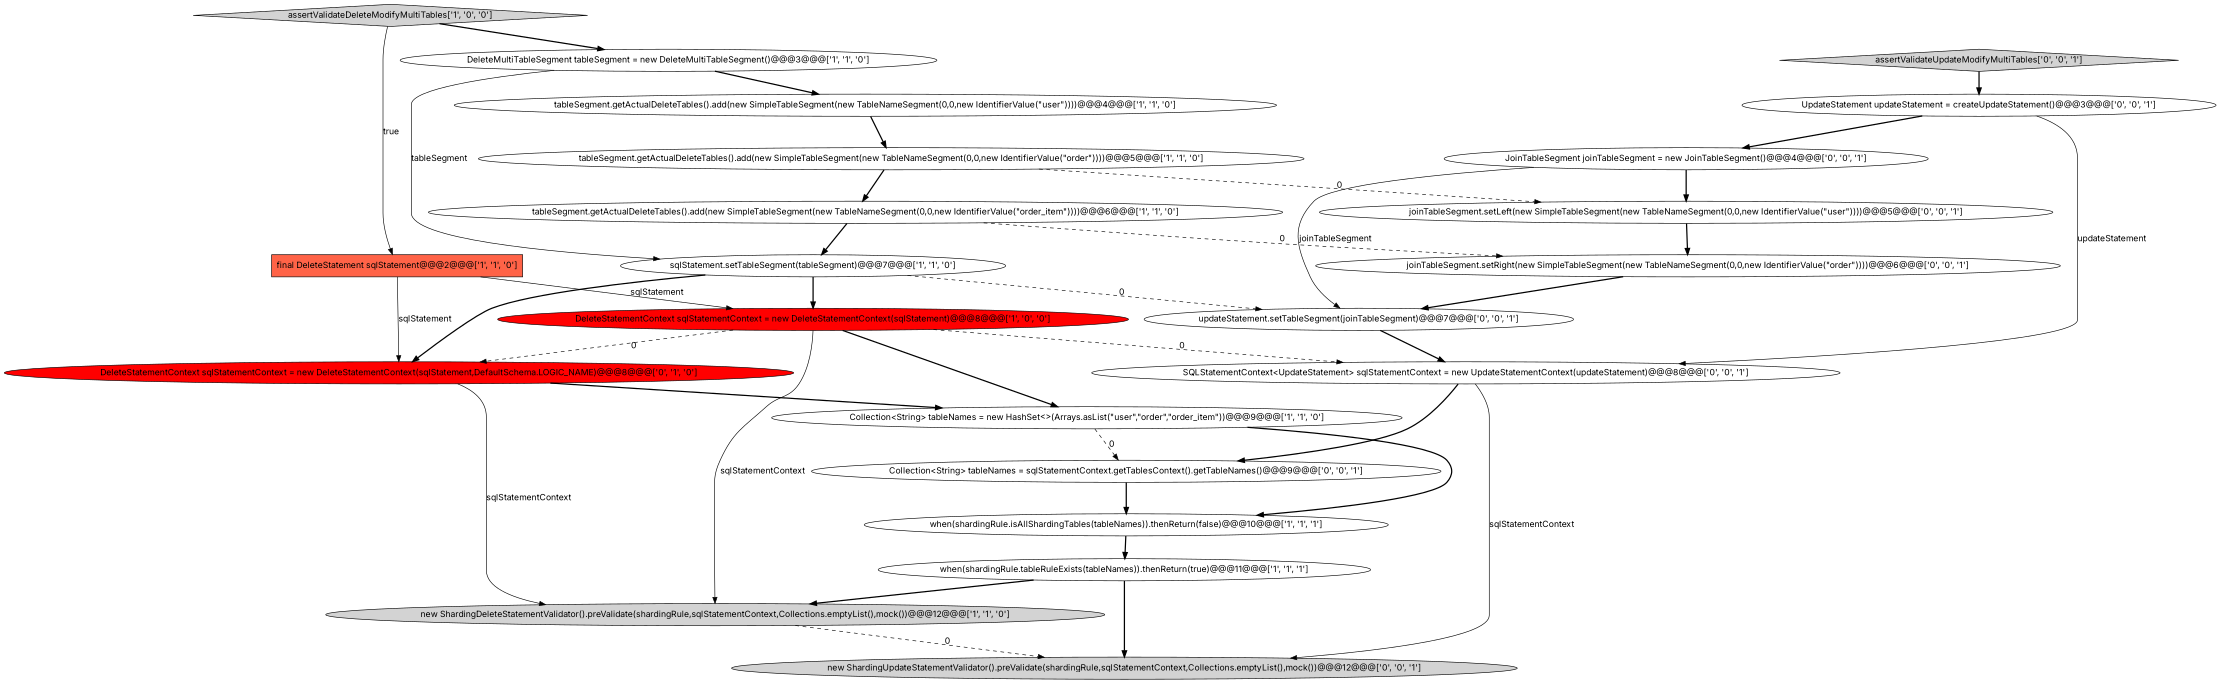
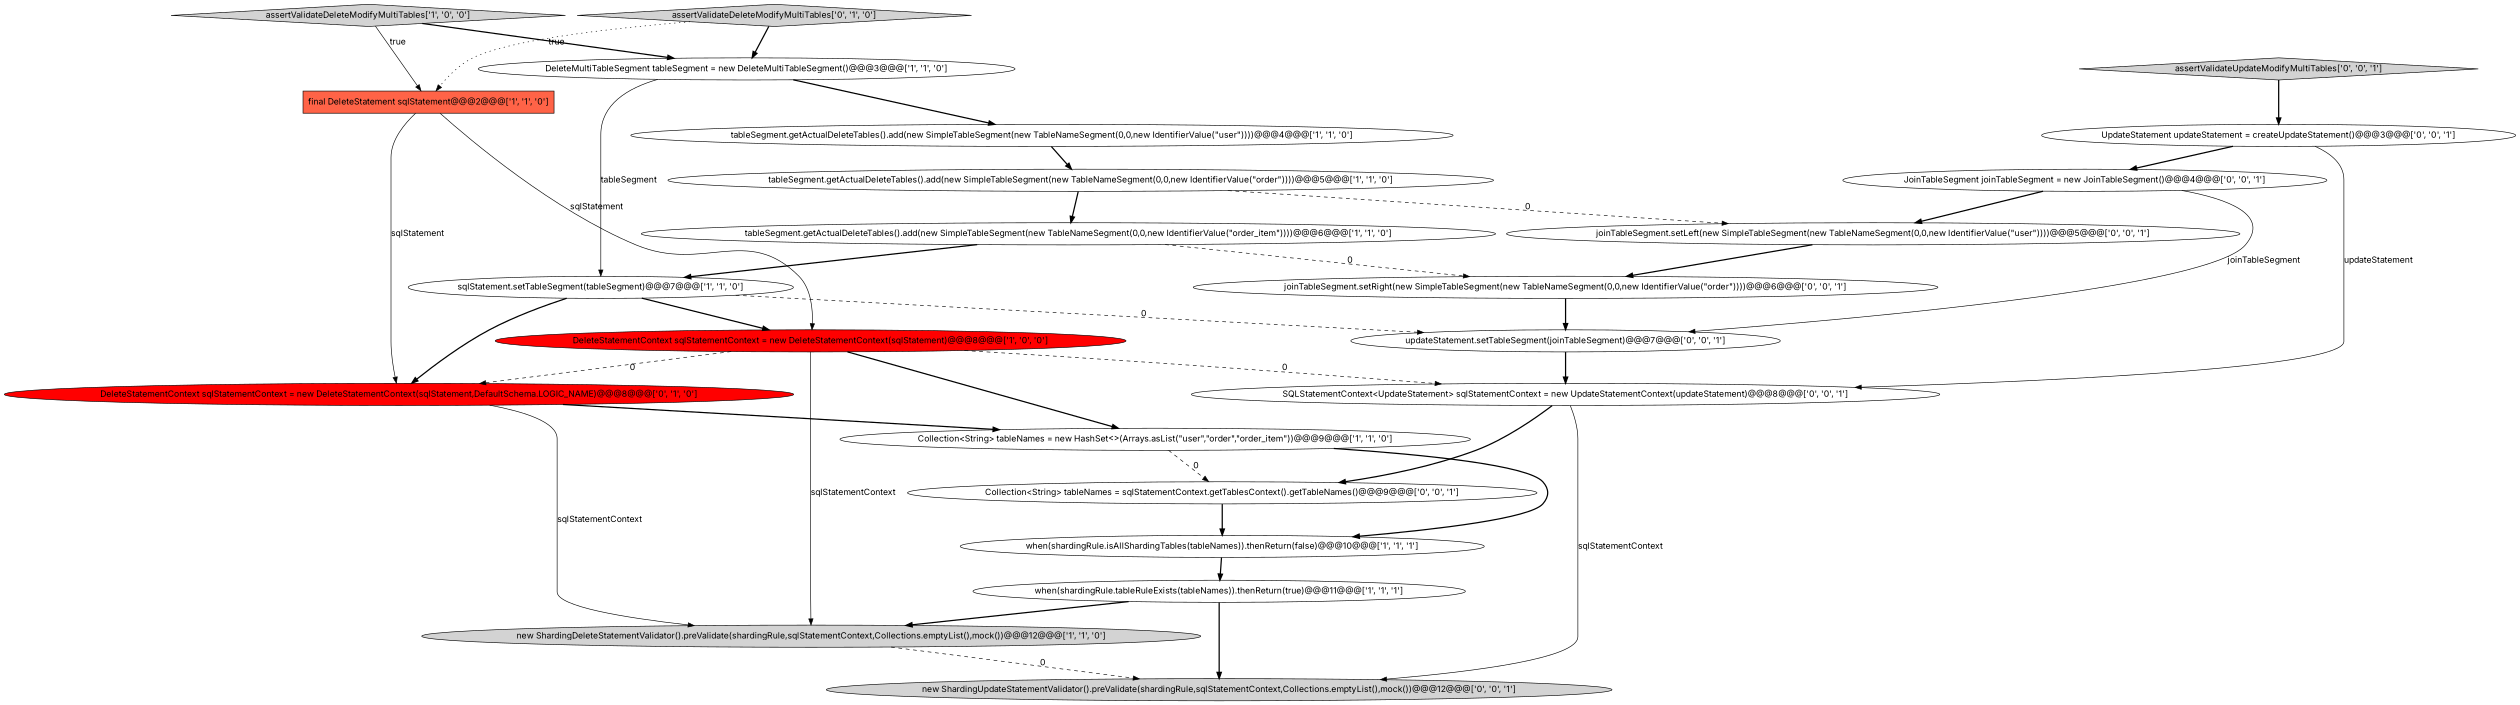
node "assertValidateDeleteModifyMultiTables['0', '1', '0']": added
